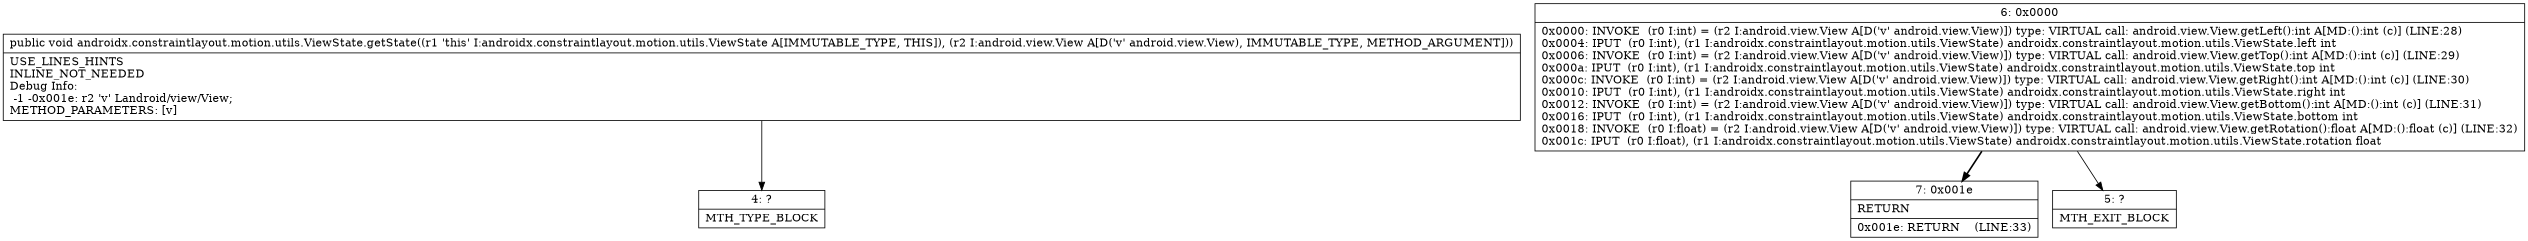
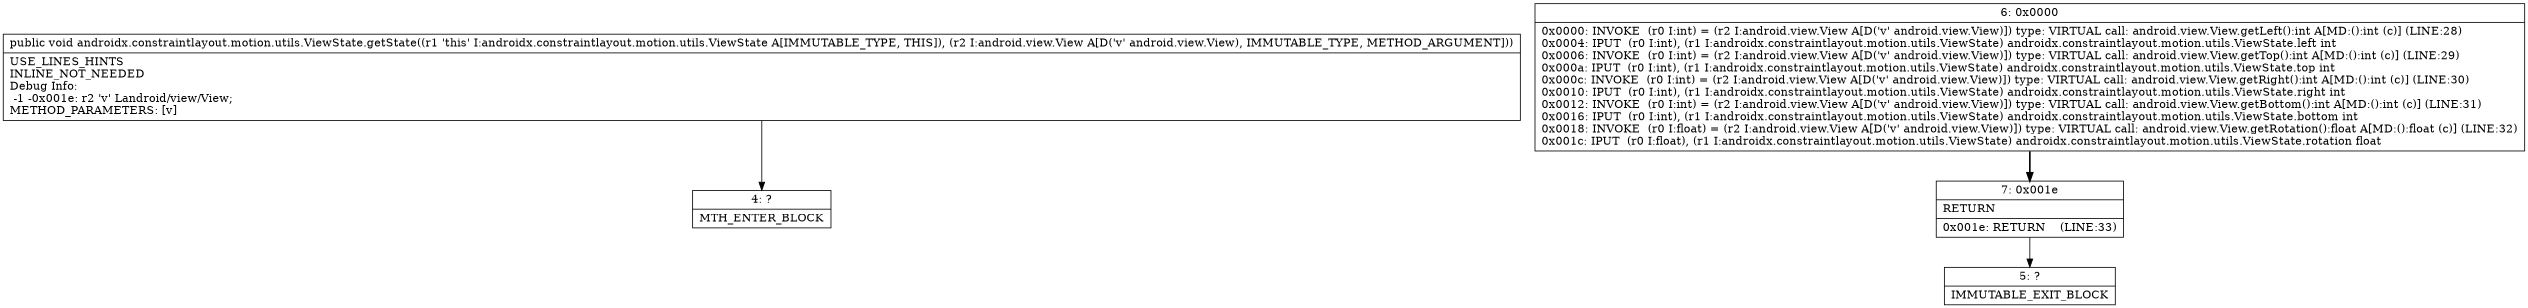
edge "6: 0x0000" -> "5: ?": now "7: 0x001e" -> "5: ?"
node "4: ?": text "MTH_TYPE_BLOCK" -> "MTH_ENTER_BLOCK"
node "5: ?": text "MTH_EXIT_BLOCK" -> "IMMUTABLE_EXIT_BLOCK"
